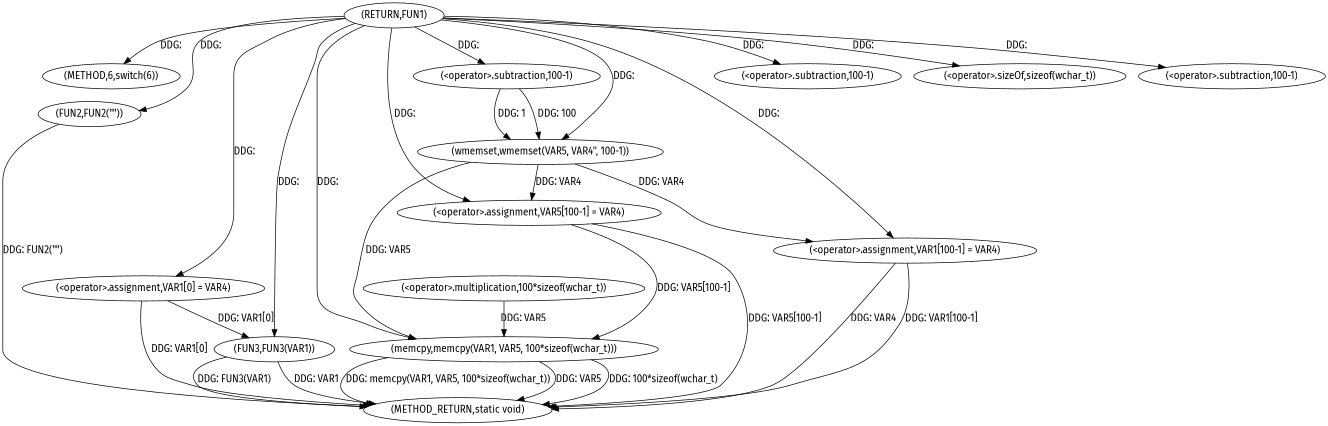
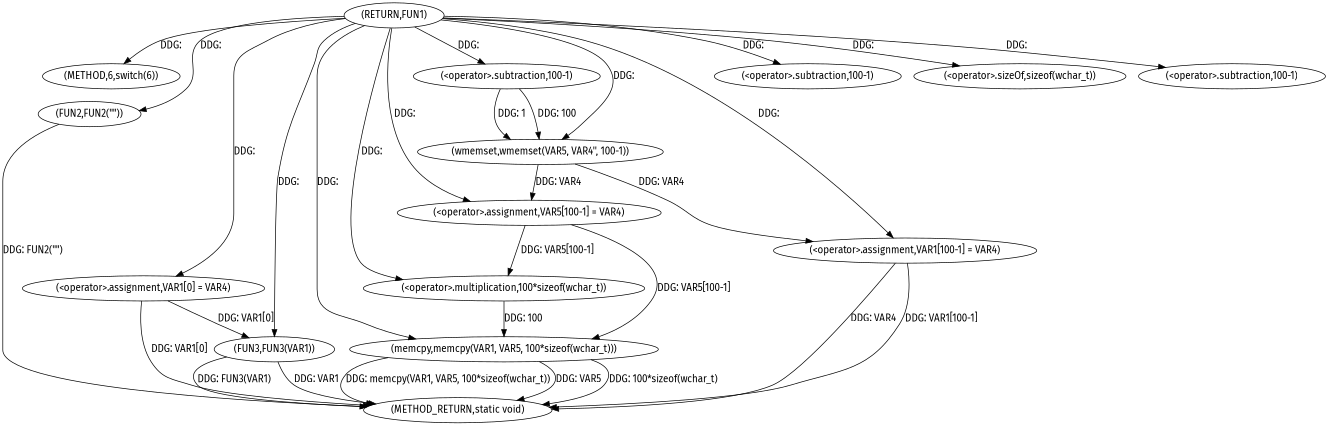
edge "(RETURN,FUN1)" -> "(<operator>.multiplication,100*sizeof(wchar_t))": added, label "DDG:"
edge "(wmemset,wmemset(VAR5, VAR4'', 100-1))" -> "(memcpy,memcpy(VAR1, VAR5, 100*sizeof(wchar_t)))": removed, label "DDG: VAR5"
edge "(<operator>.multiplication,100*sizeof(wchar_t))" -> "(memcpy,memcpy(VAR1, VAR5, 100*sizeof(wchar_t)))": label "DDG: VAR5" -> "DDG: 100"
edge "(<operator>.assignment,VAR5[100-1] = VAR4)" -> "(METHOD_RETURN,static void)": now "(<operator>.assignment,VAR5[100-1] = VAR4)" -> "(<operator>.multiplication,100*sizeof(wchar_t))"
